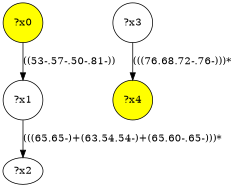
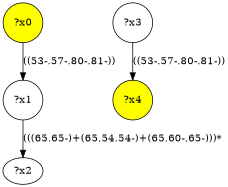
edge "?x0" -> "?x1": label "((53-.57-.50-.81-))" -> "((53-.57-.80-.81-))"
edge "?x3" -> "?x4": label "(((76.68.72-.76-)))*" -> "((53-.57-.80-.81-))"
edge "?x1" -> "?x2": label "(((65.65-)+(63.54.54-)+(65.60-.65-)))*" -> "(((65.65-)+(65.54.54-)+(65.60-.65-)))*"
